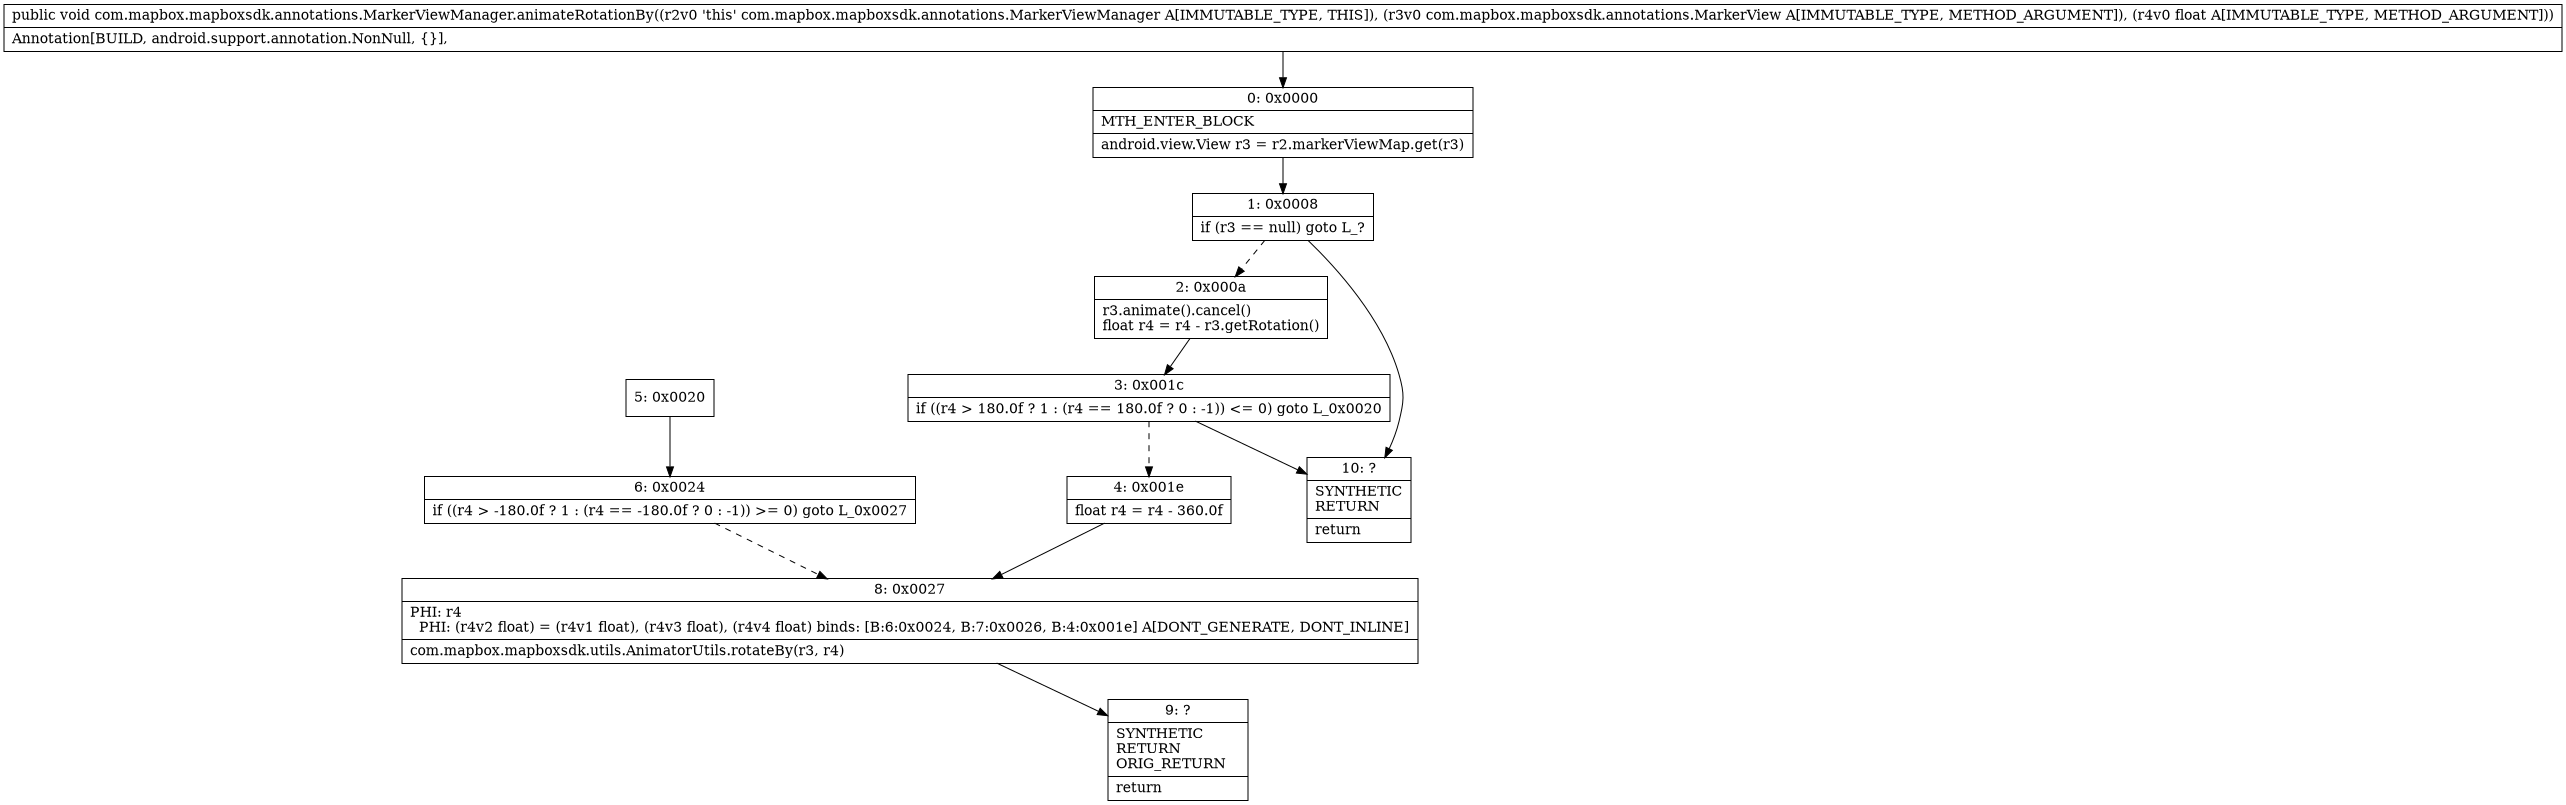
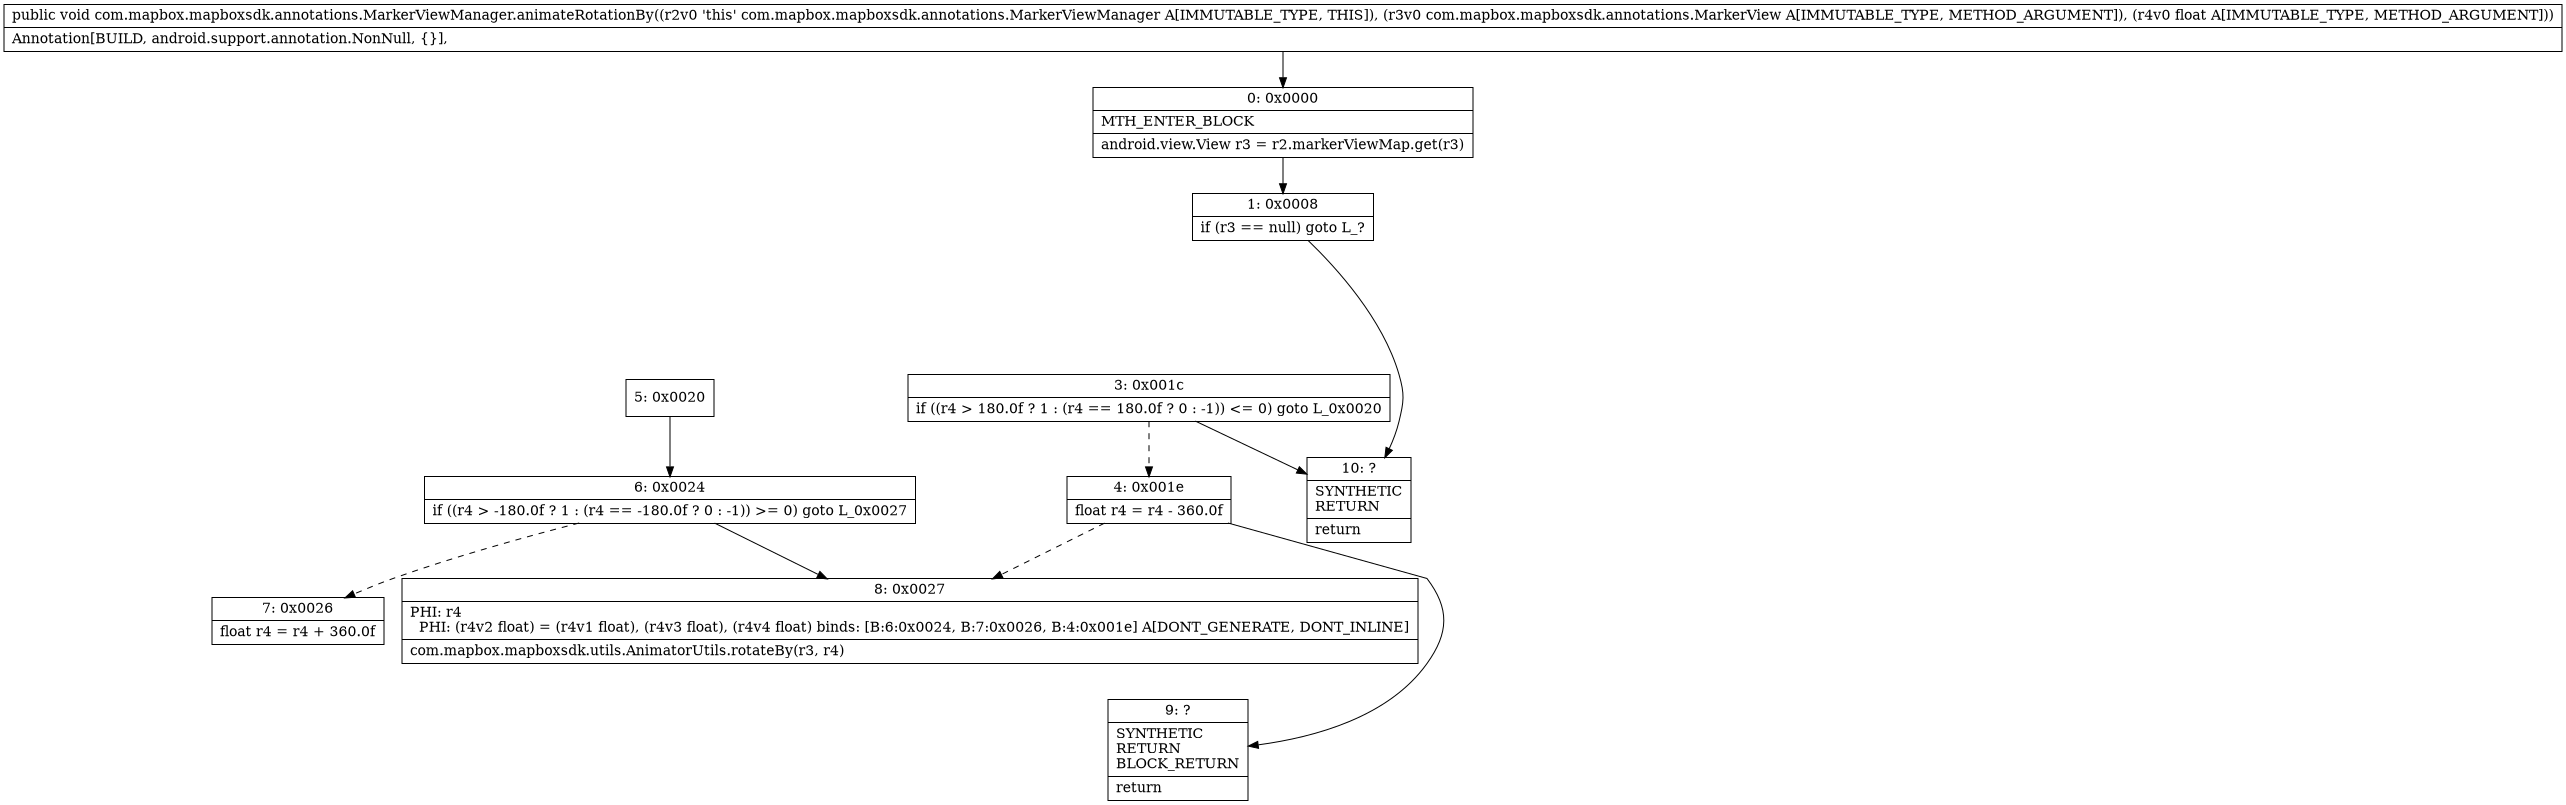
node "2: 0x000a": removed
edge "6: 0x0024" -> "8: 0x0027": style dashed -> solid
edge "4: 0x001e" -> "8: 0x0027": style solid -> dashed
node "7: 0x0026": added
edge "8: 0x0027" -> "9: ?": now "4: 0x001e" -> "9: ?"
node "9: ?": text "ORIG_RETURN" -> "BLOCK_RETURN"
